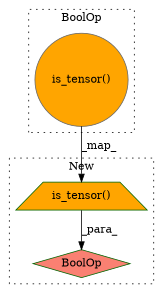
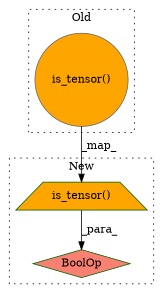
cluster "BoolOp": label "BoolOp" -> "Old"
